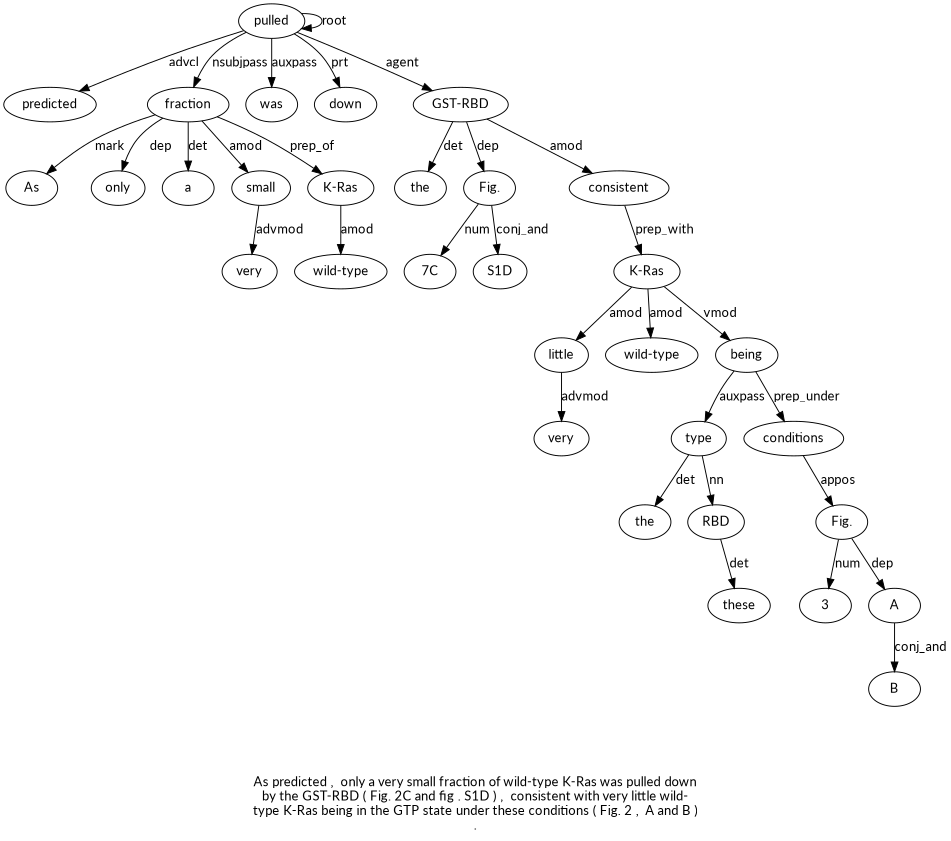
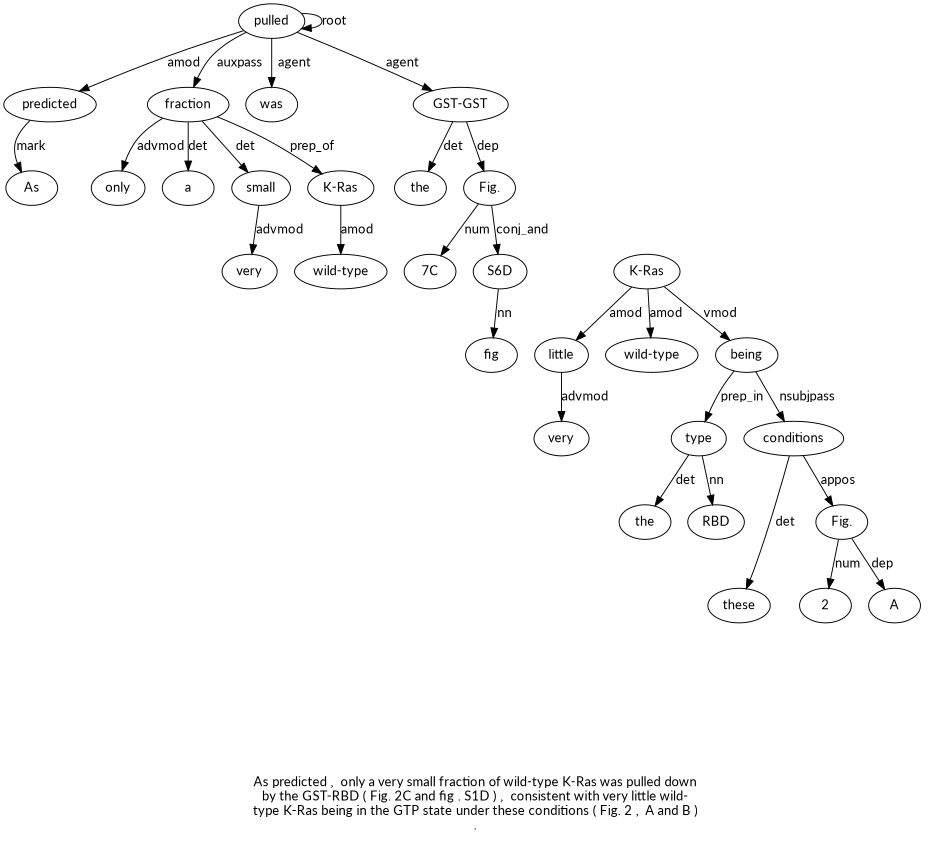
edge "pulled" -> "predicted": label "advcl" -> "amod"
edge "pulled" -> "fraction": label "nsubjpass" -> "auxpass"
edge "pulled" -> "was": label "auxpass" -> "agent"
node "down": removed
node "GST-RBD": label "GST-RBD" -> "GST-GST"
edge "fraction" -> "As": now "predicted" -> "As"
edge "fraction" -> "only": label "dep" -> "advmod"
edge "fraction" -> "small": label "amod" -> "det"
node "consistent": removed
node "S1D": label "S1D" -> "S6D"
node "fig": added
edge "being" -> "type": label "auxpass" -> "prep_in"
edge "being" -> "conditions": label "prep_under" -> "nsubjpass"
edge "RBD" -> "these": now "conditions" -> "these"
node "3": label "3" -> "2"
node "B": removed
